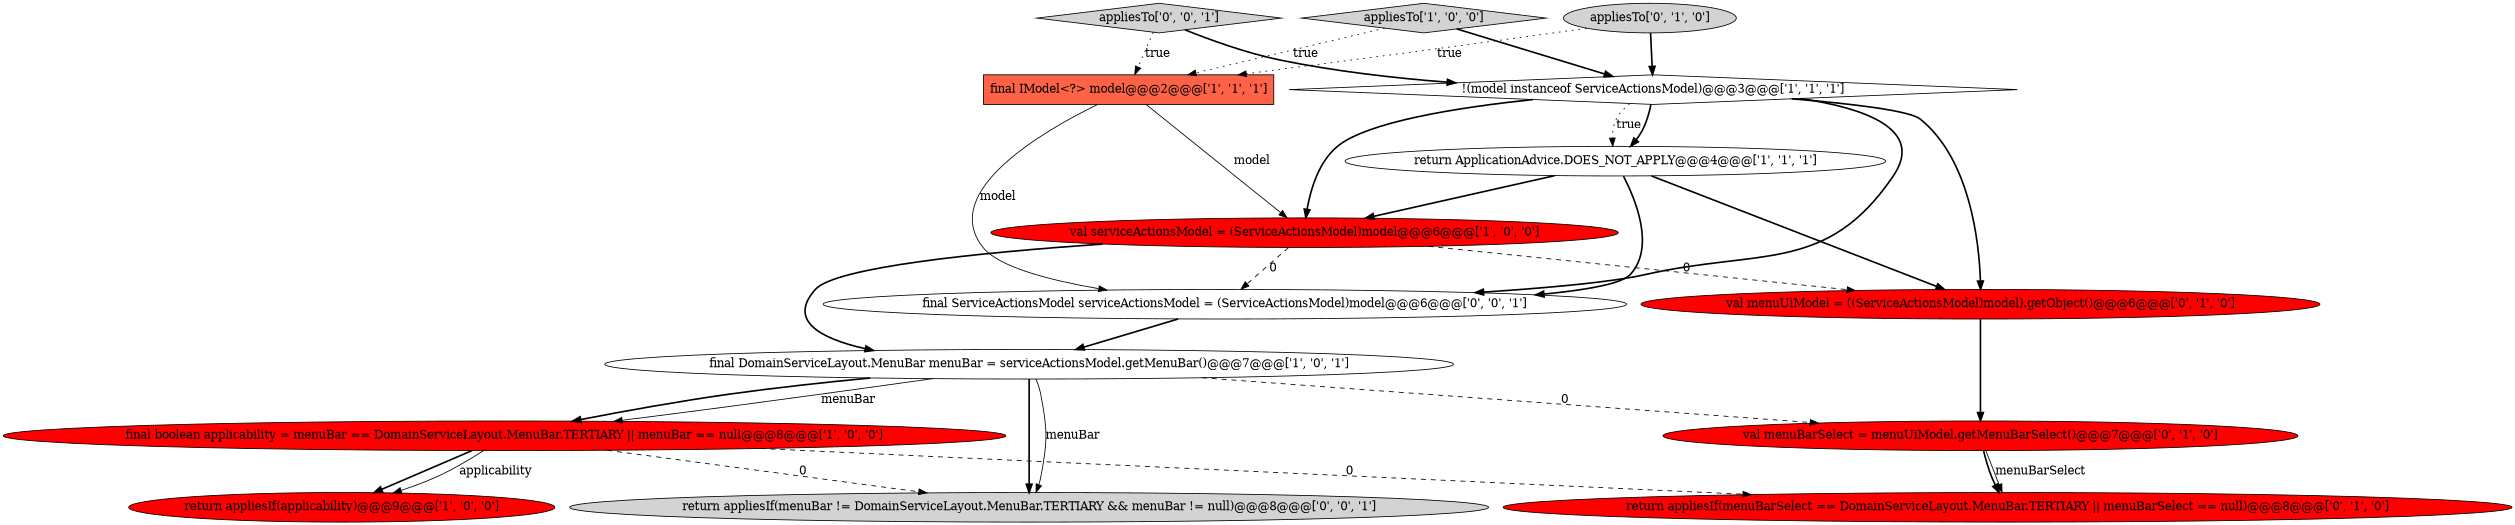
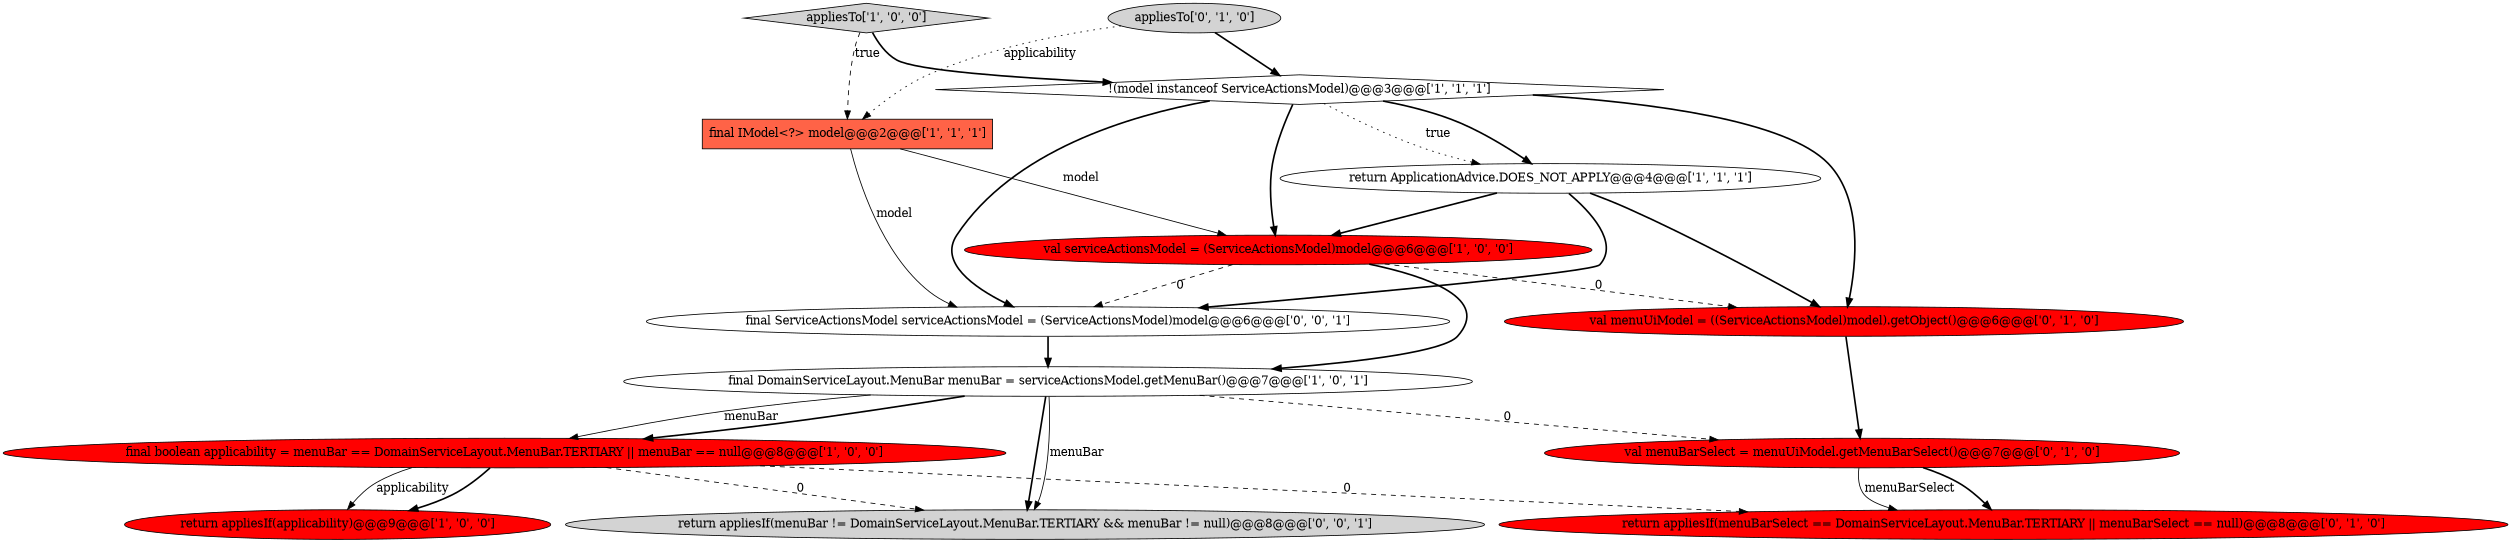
node "appliesTo['0', '0', '1']": removed
edge "appliesTo['1', '0', '0']" -> "final IModel<?> model@@@2@@@['1', '1', '1']": style dotted -> dashed
edge "appliesTo['0', '1', '0']" -> "final IModel<?> model@@@2@@@['1', '1', '1']": label "true" -> "applicability"
